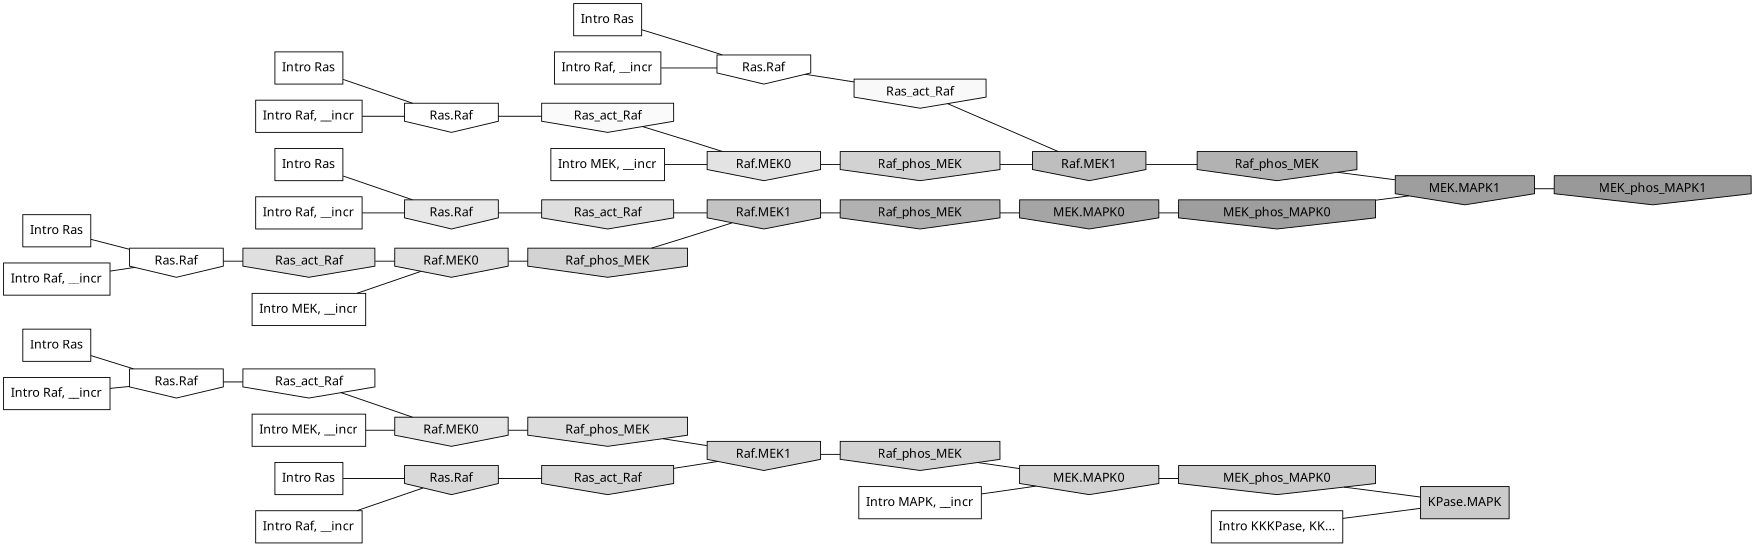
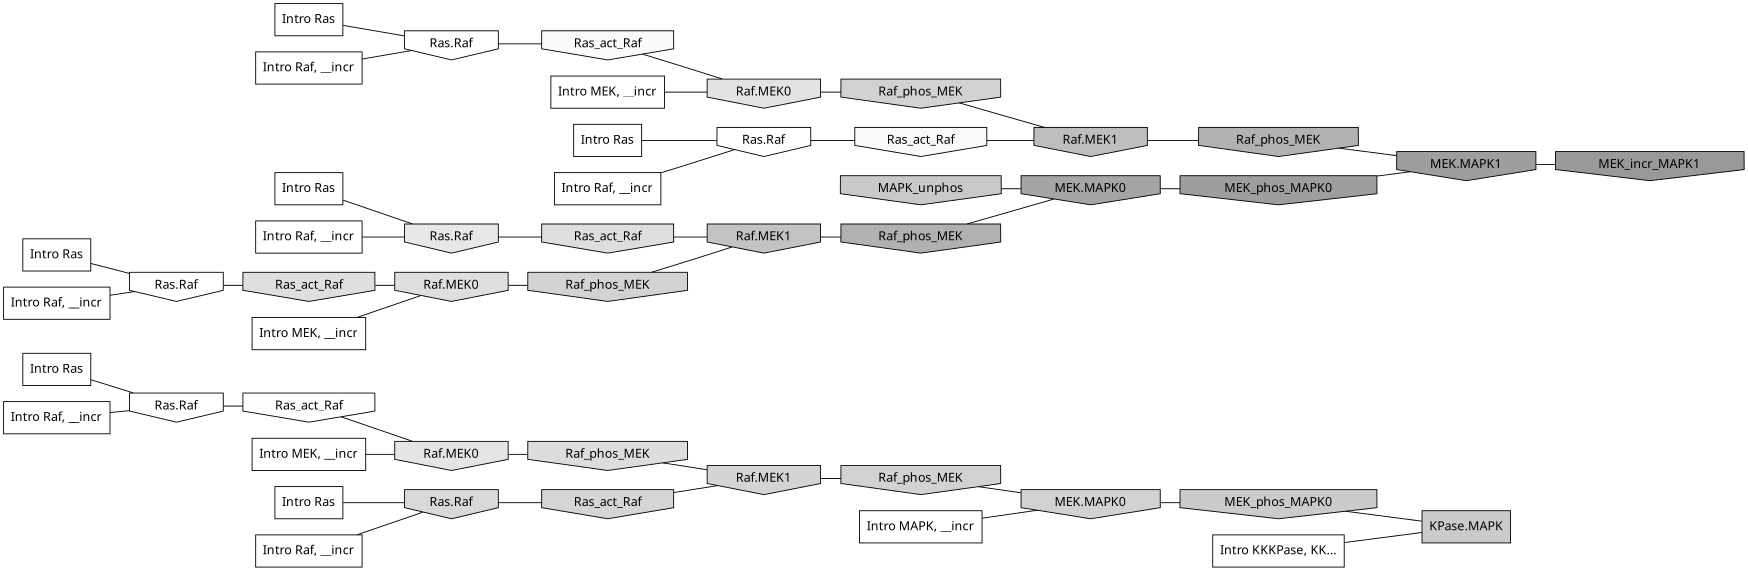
node "MAPK_unphos": added
node "MEK_phos_MAPK1": label "MEK_phos_MAPK1" -> "MEK_incr_MAPK1"
